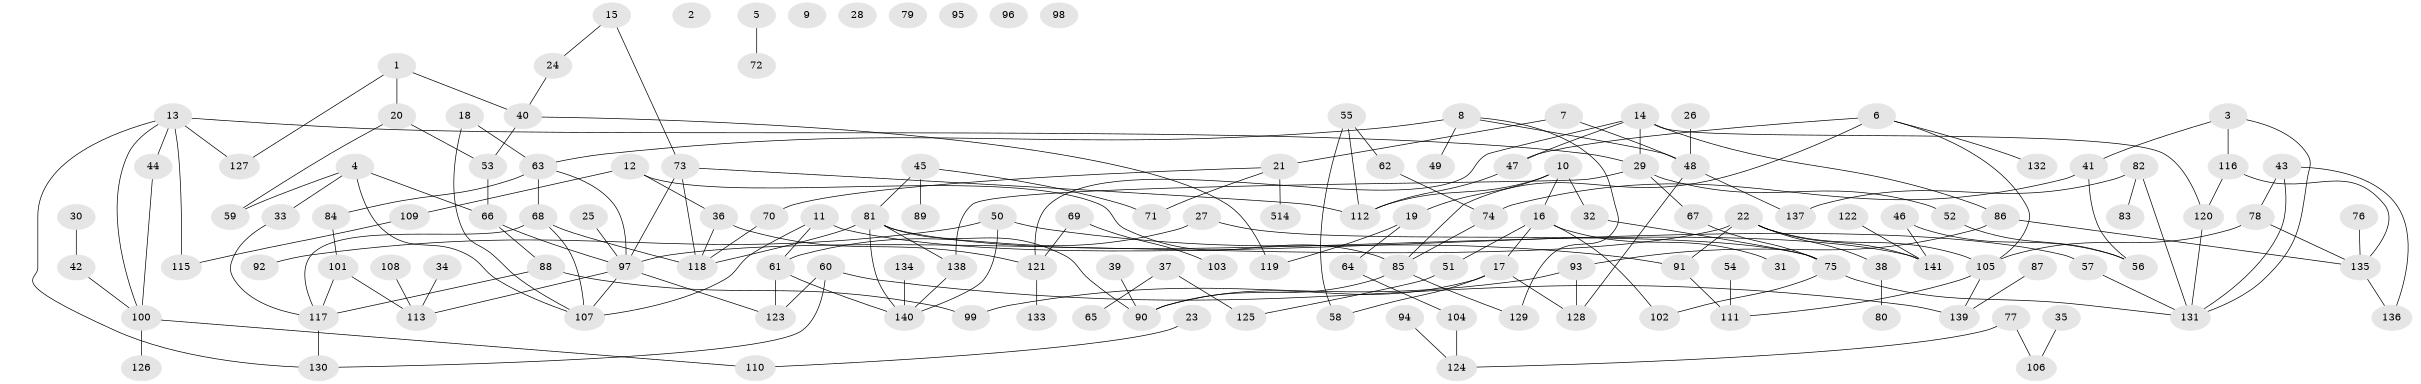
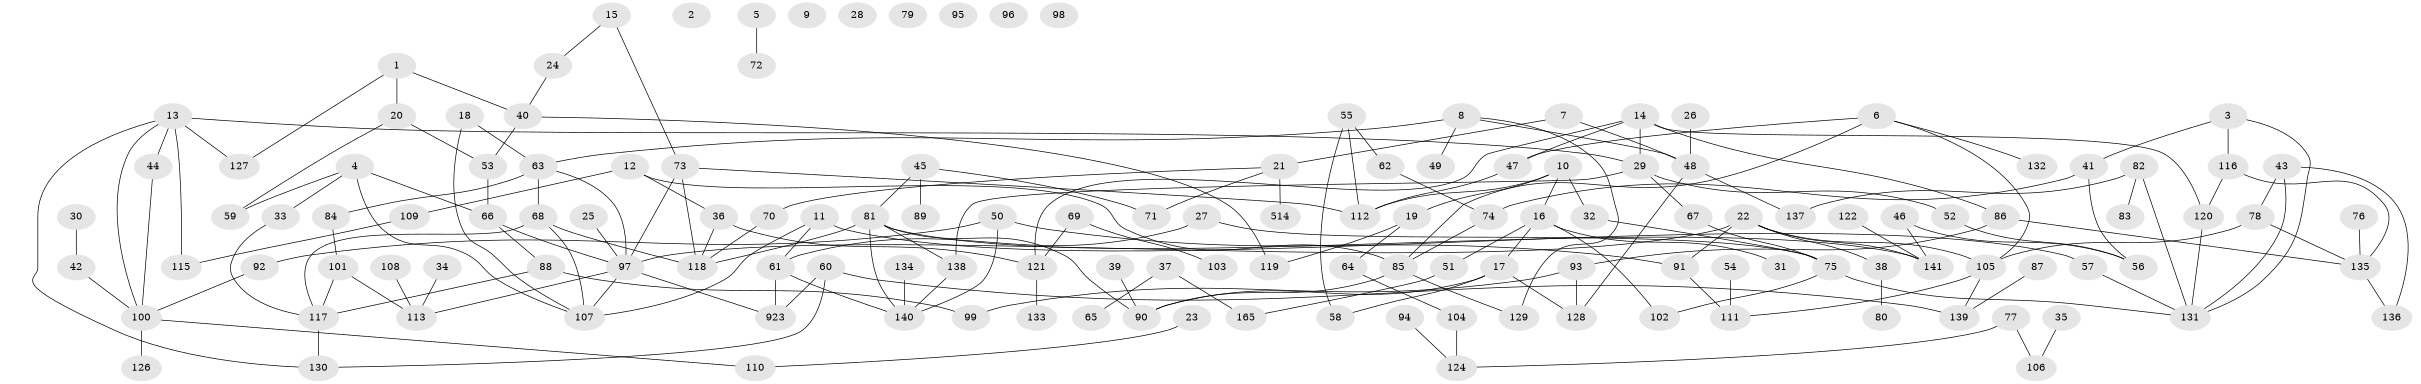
edge "92" -- "100": added
node "123": label "123" -> "923"
node "125": label "125" -> "165"
